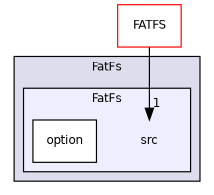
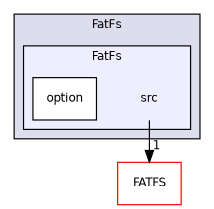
edge "FATFS" -> "src": reversed
